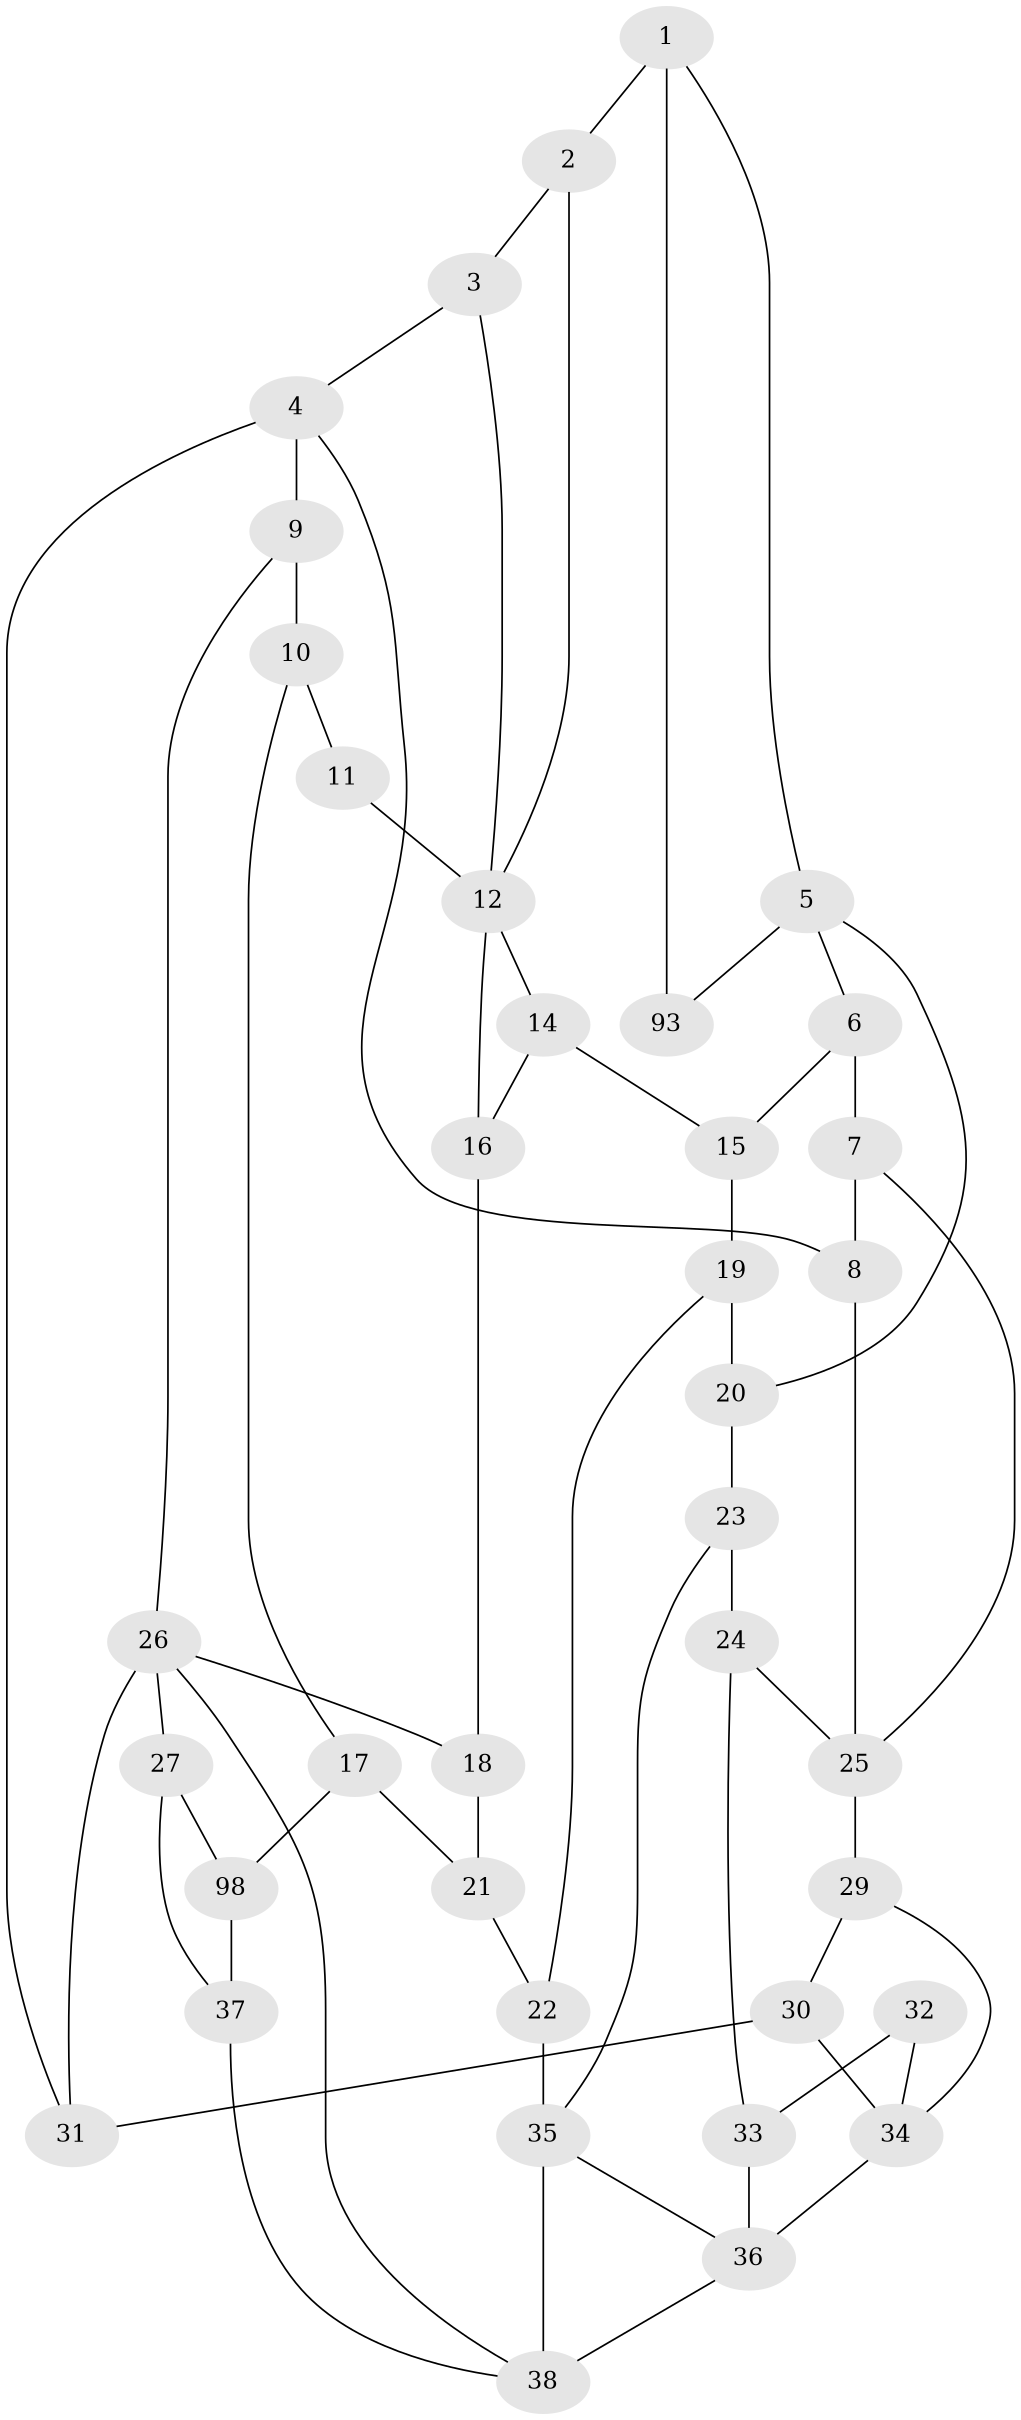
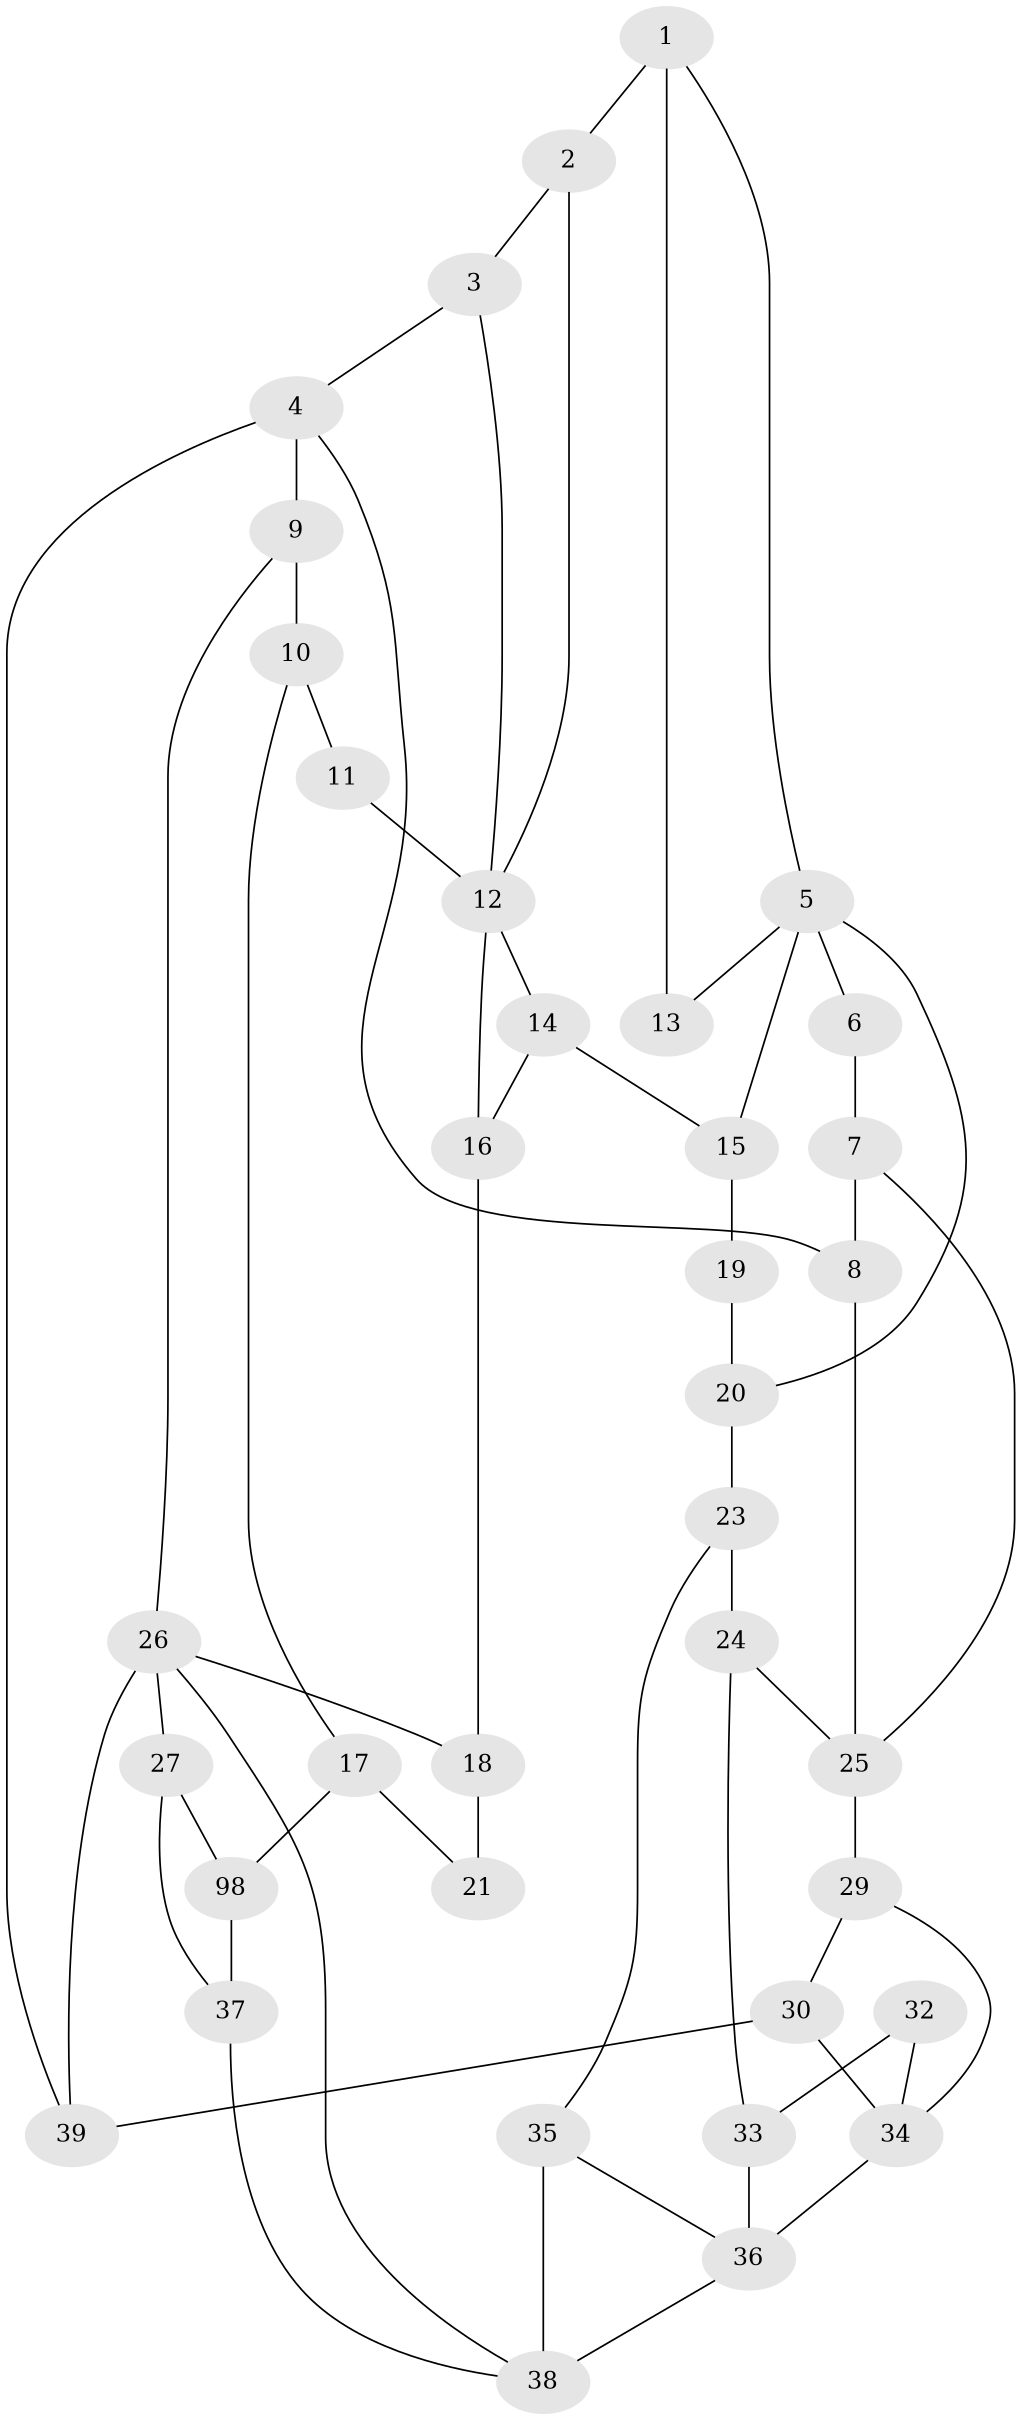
node "93": label "93" -> "13"
edge "6" -- "15": now "5" -- "15"
node "22": removed
node "31": label "31" -> "39"
